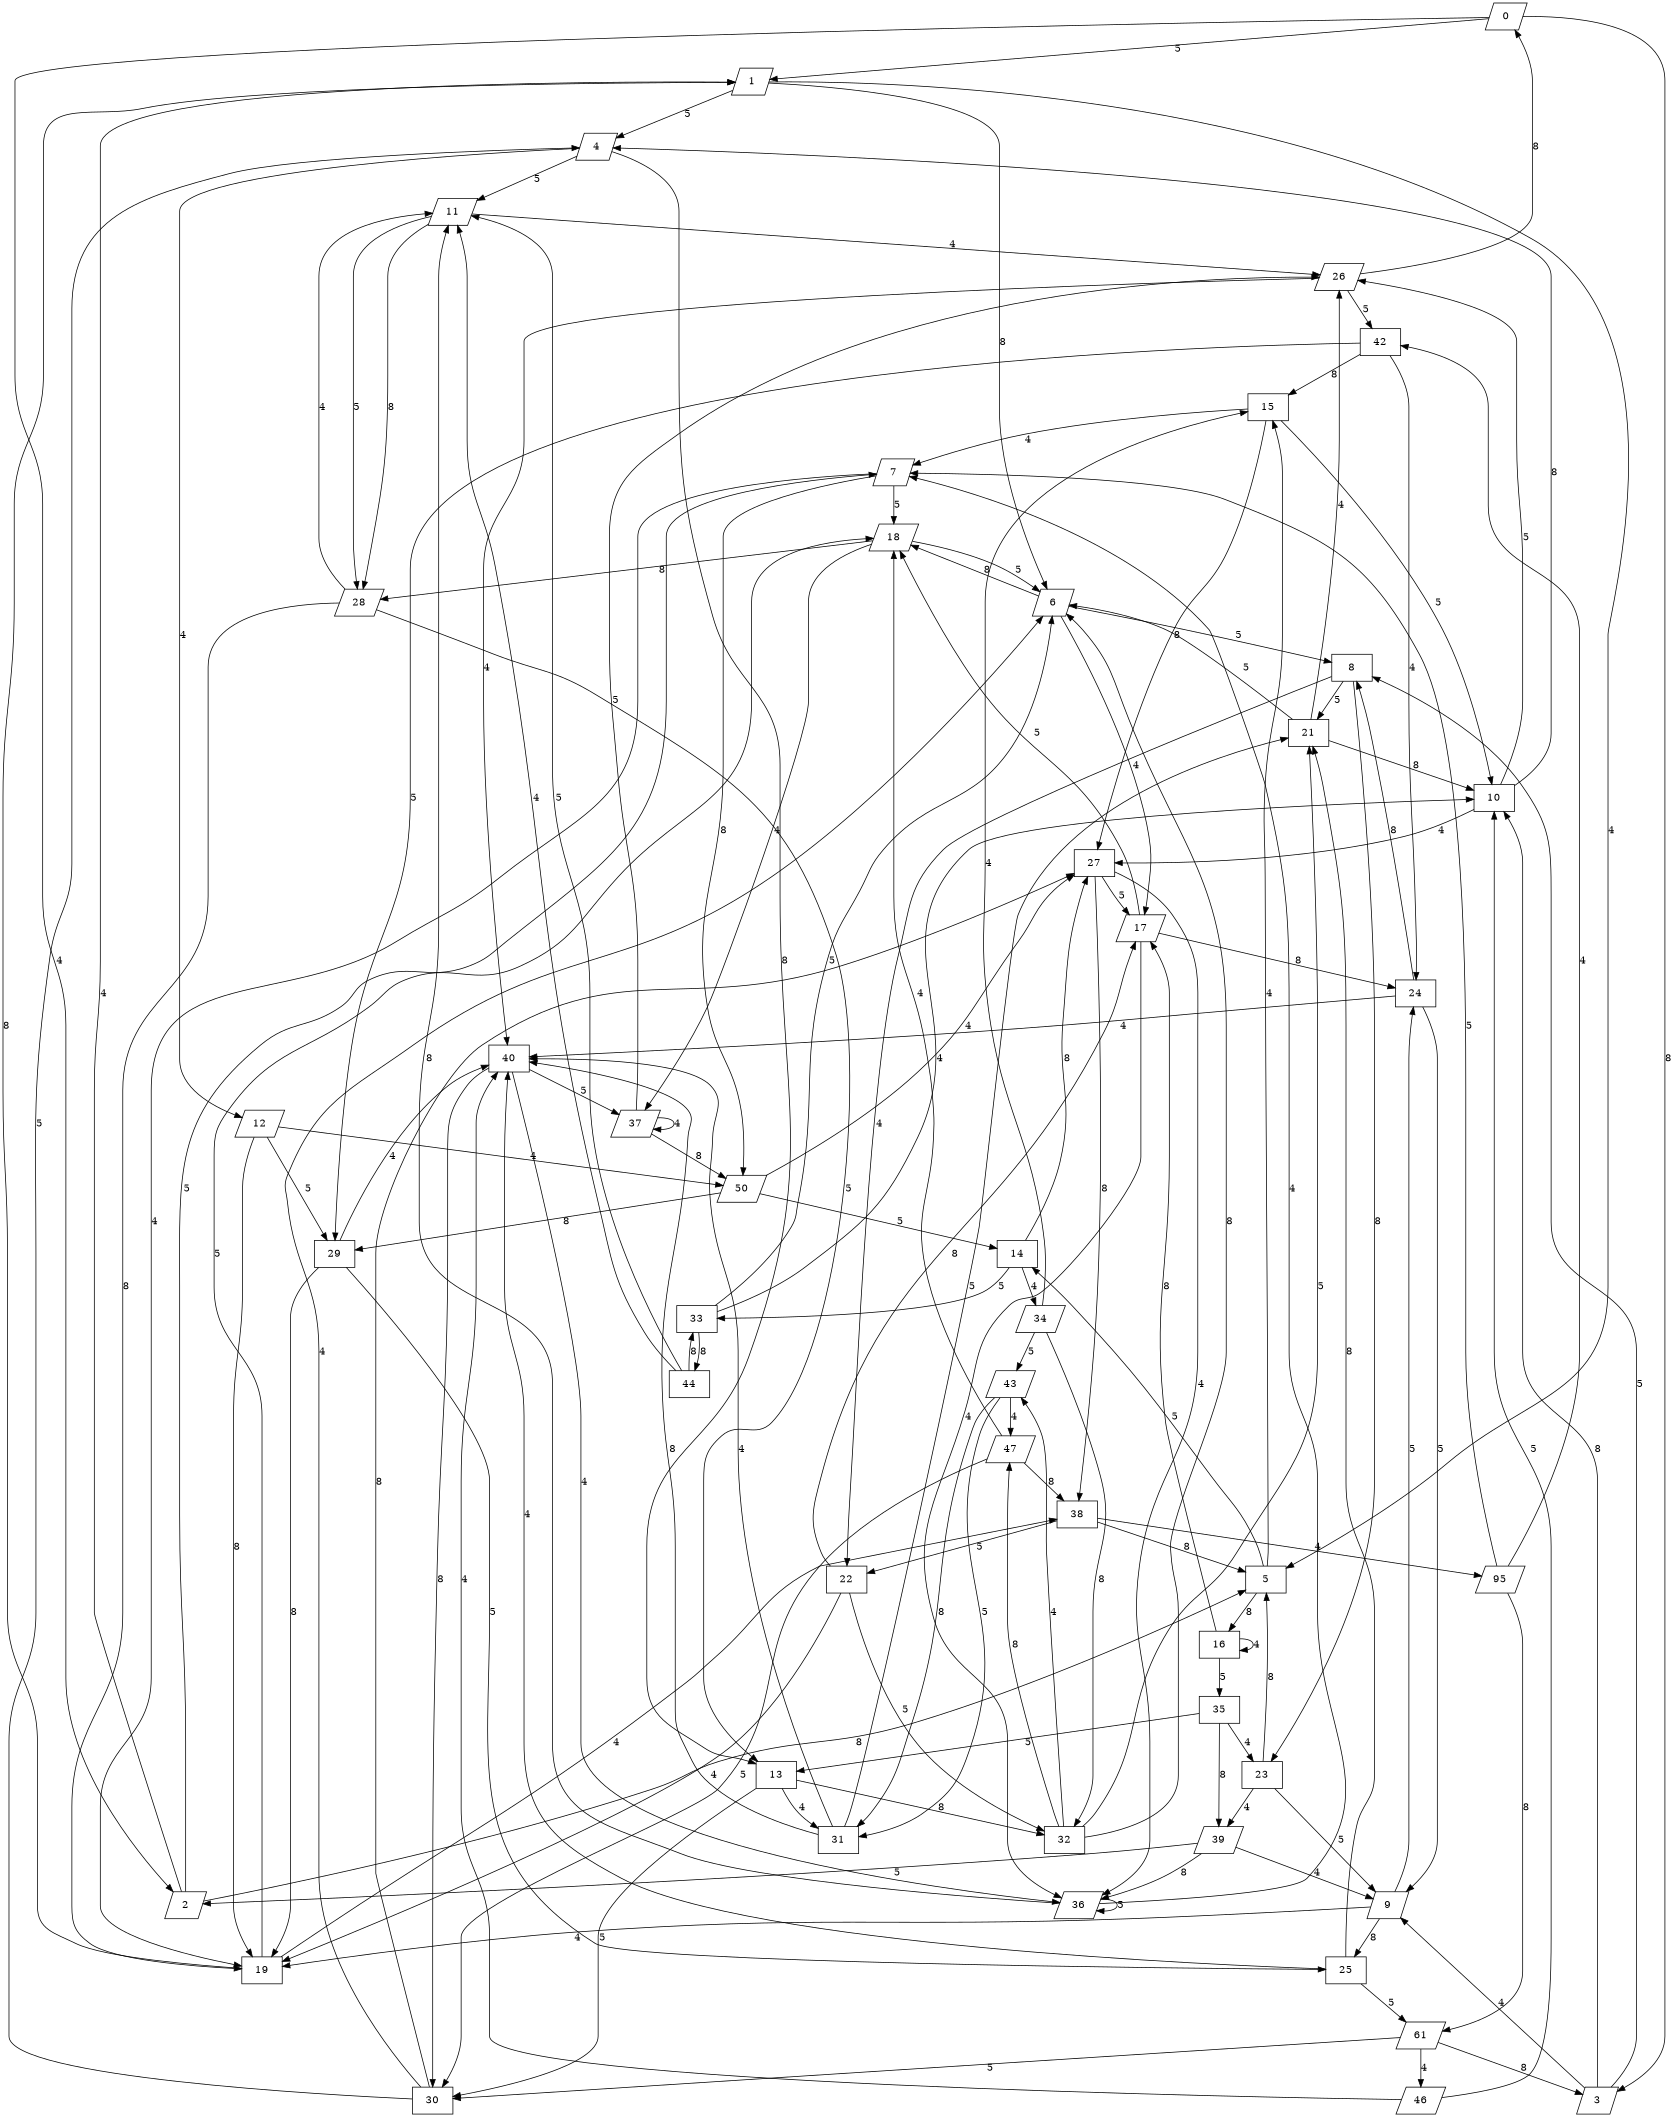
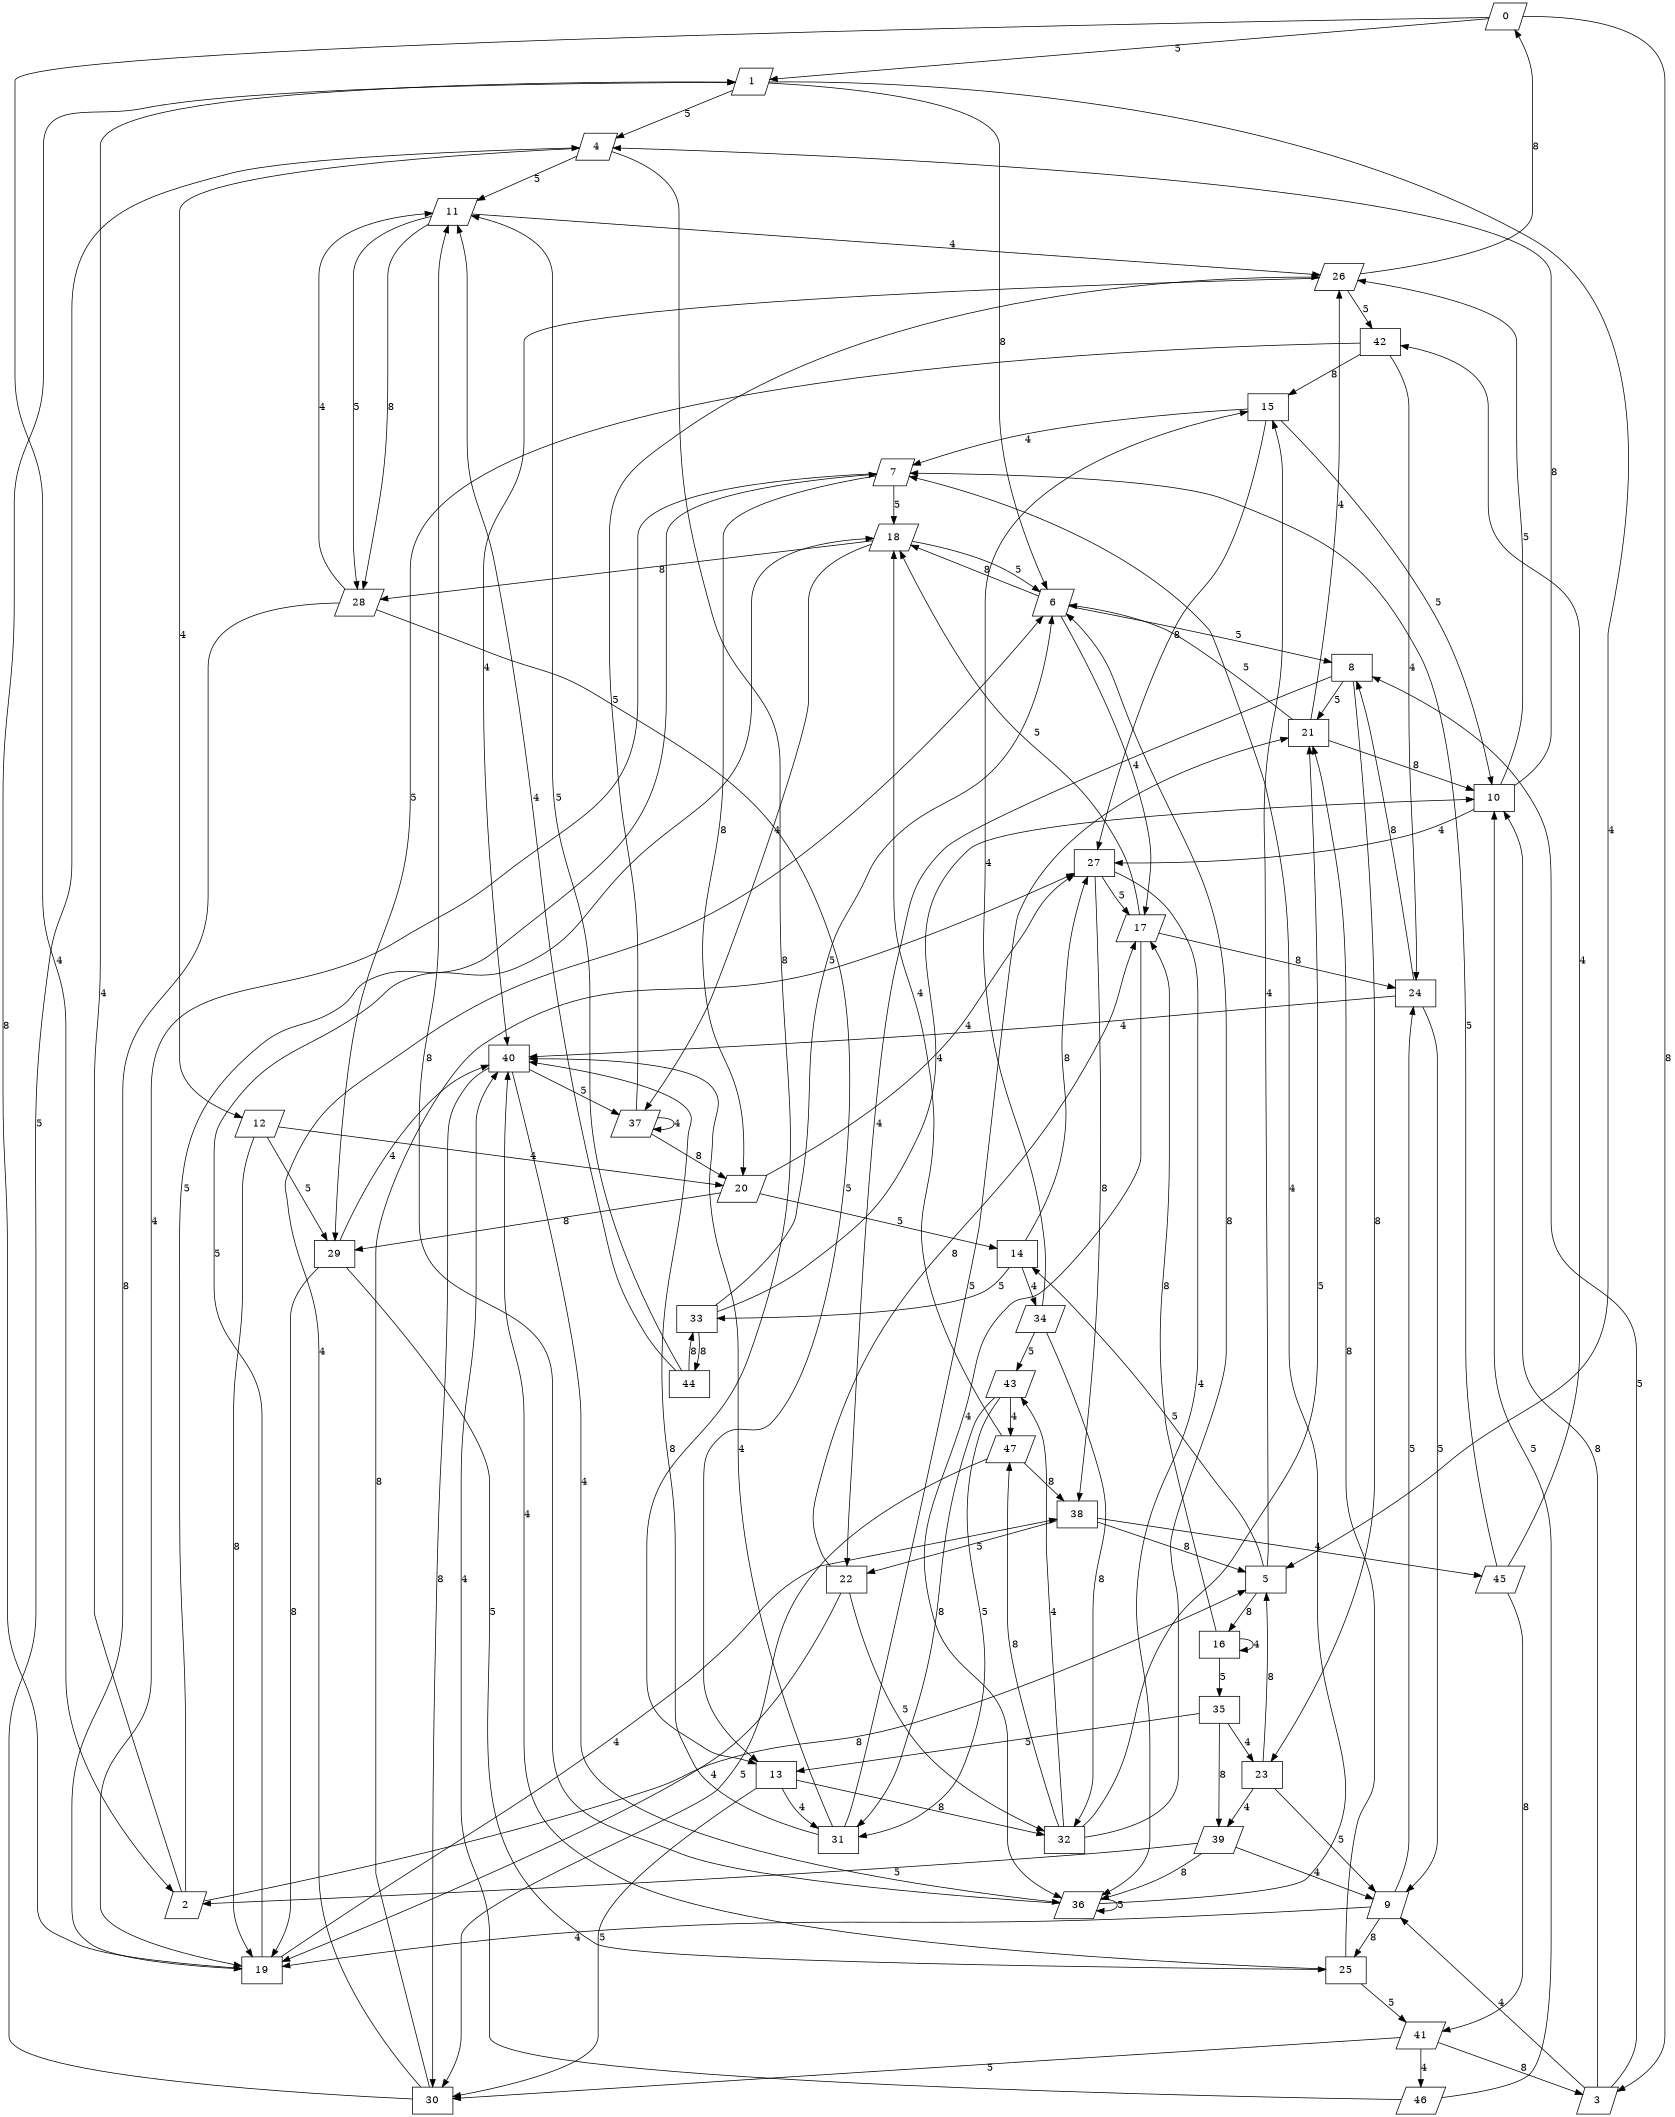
node "50": label "50" -> "20"
node "95": label "95" -> "45"
node "61": label "61" -> "41"
